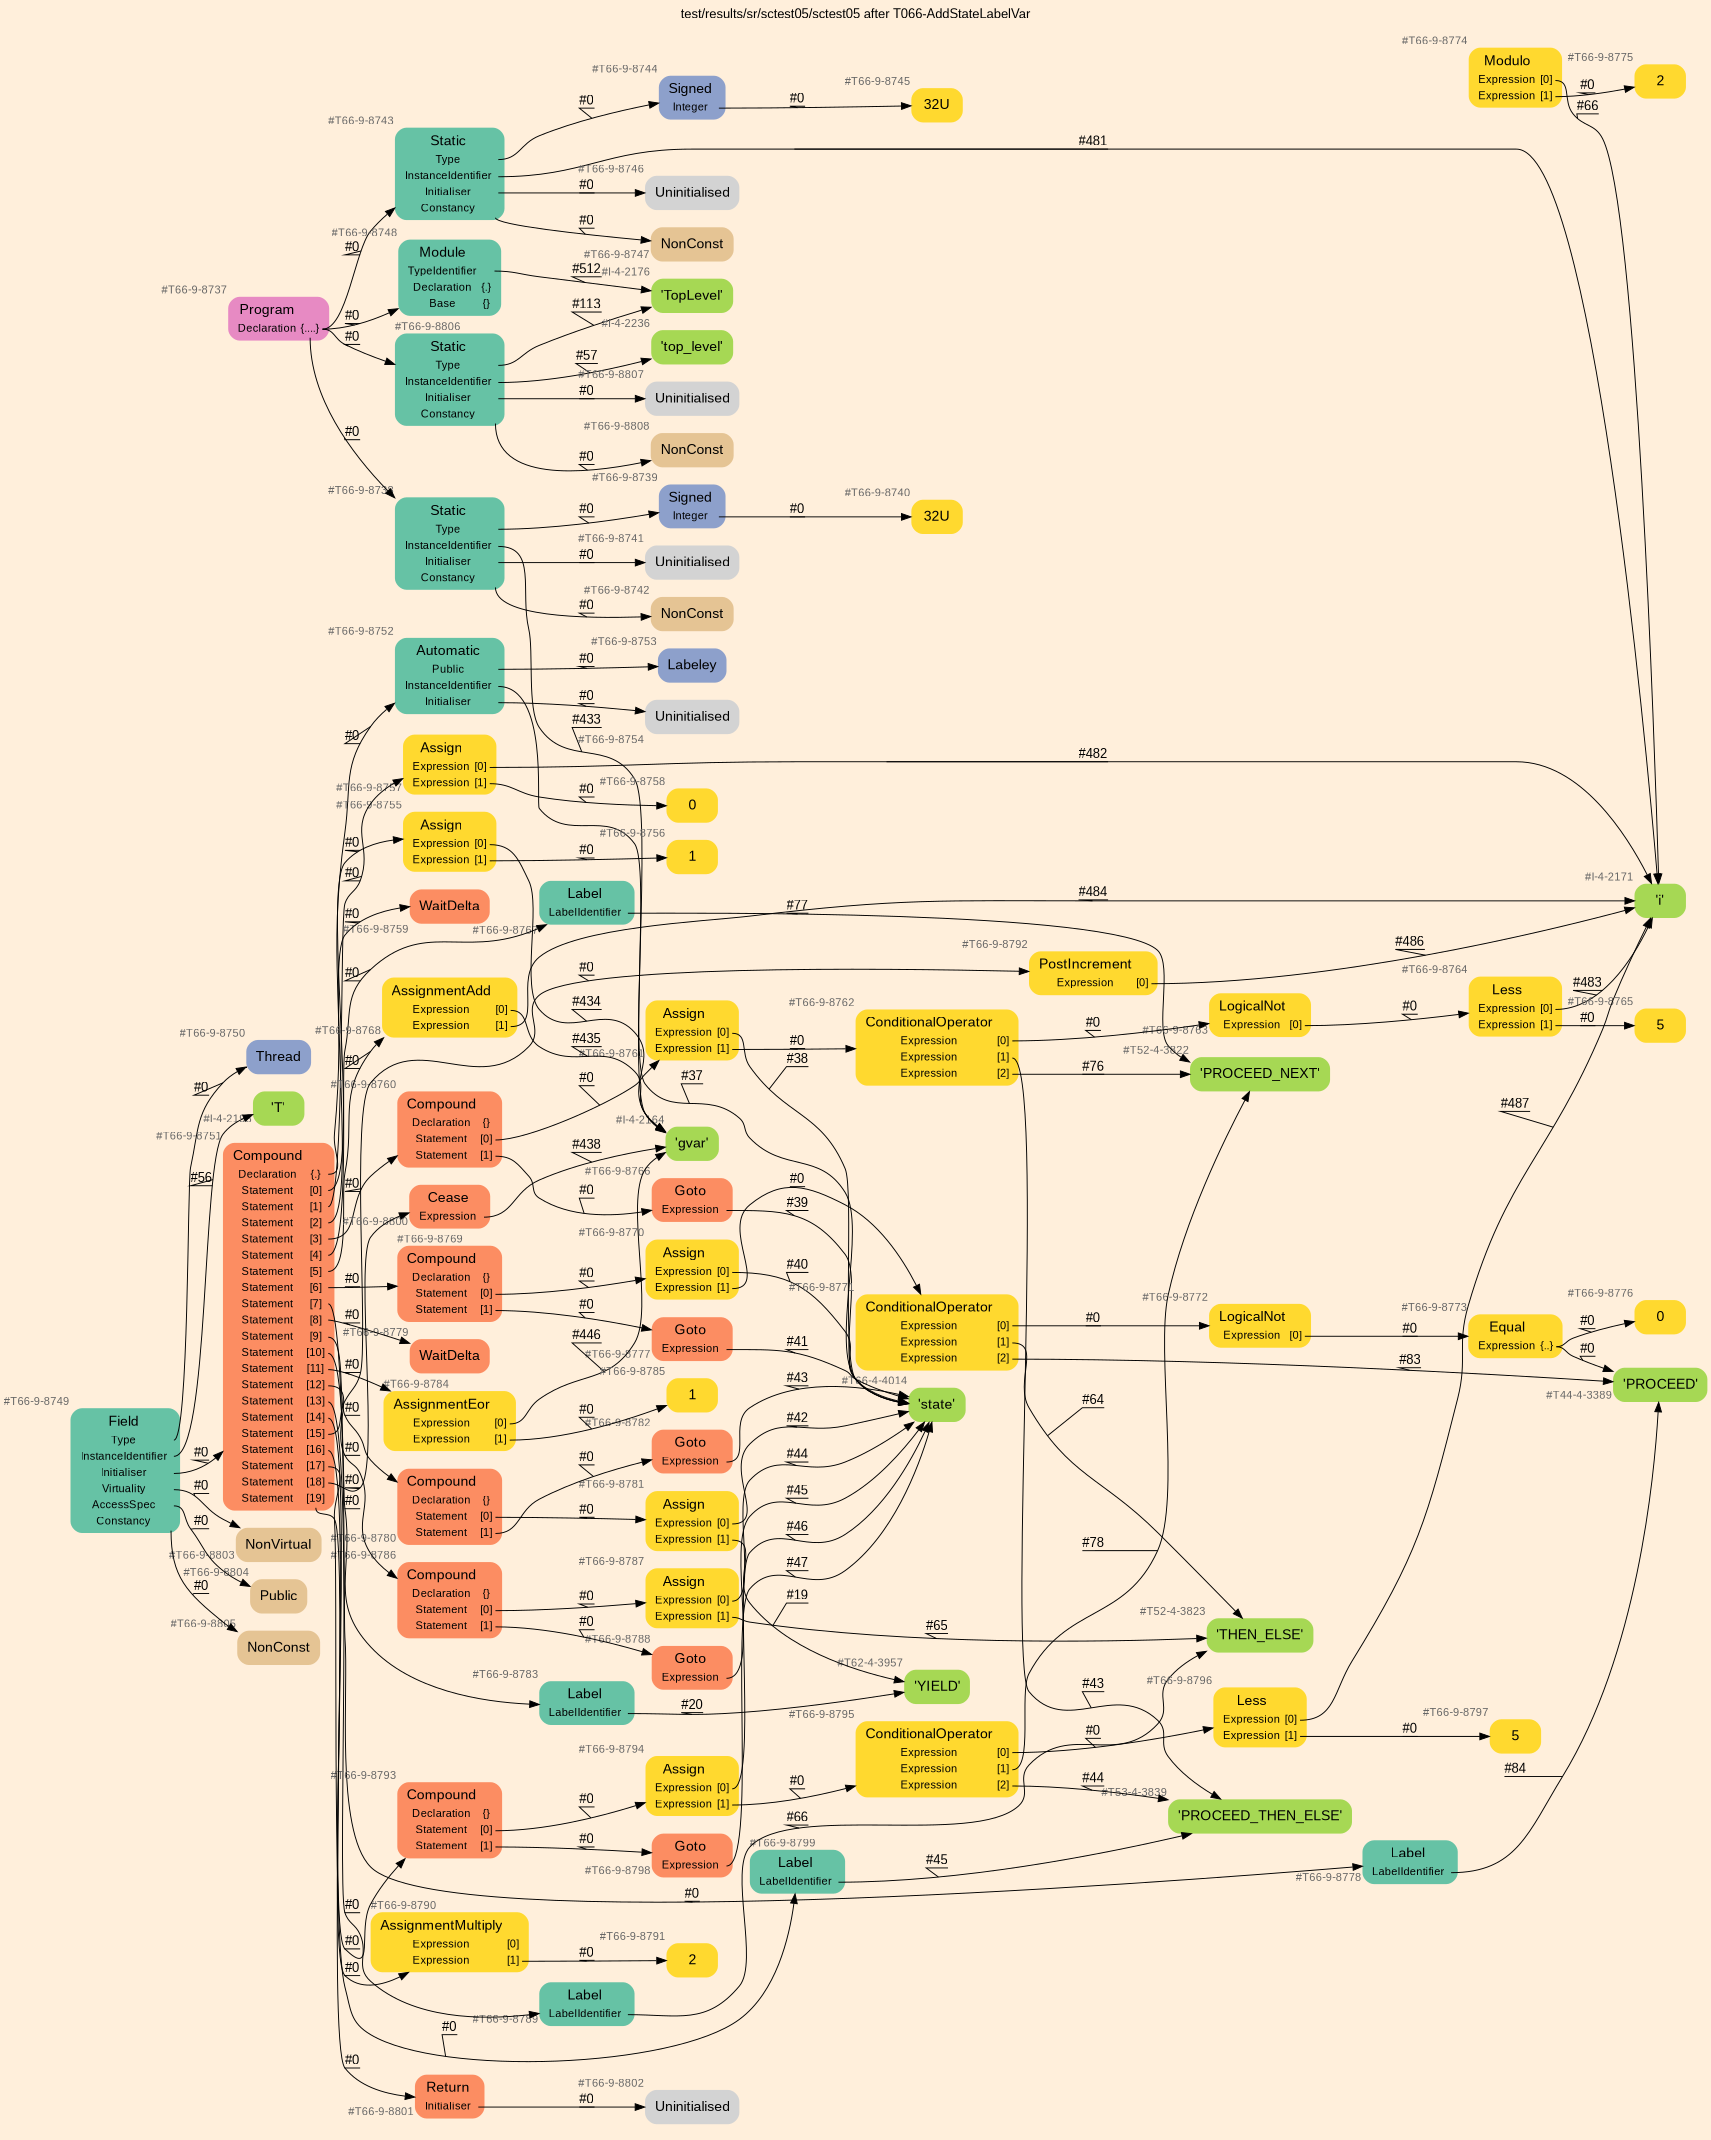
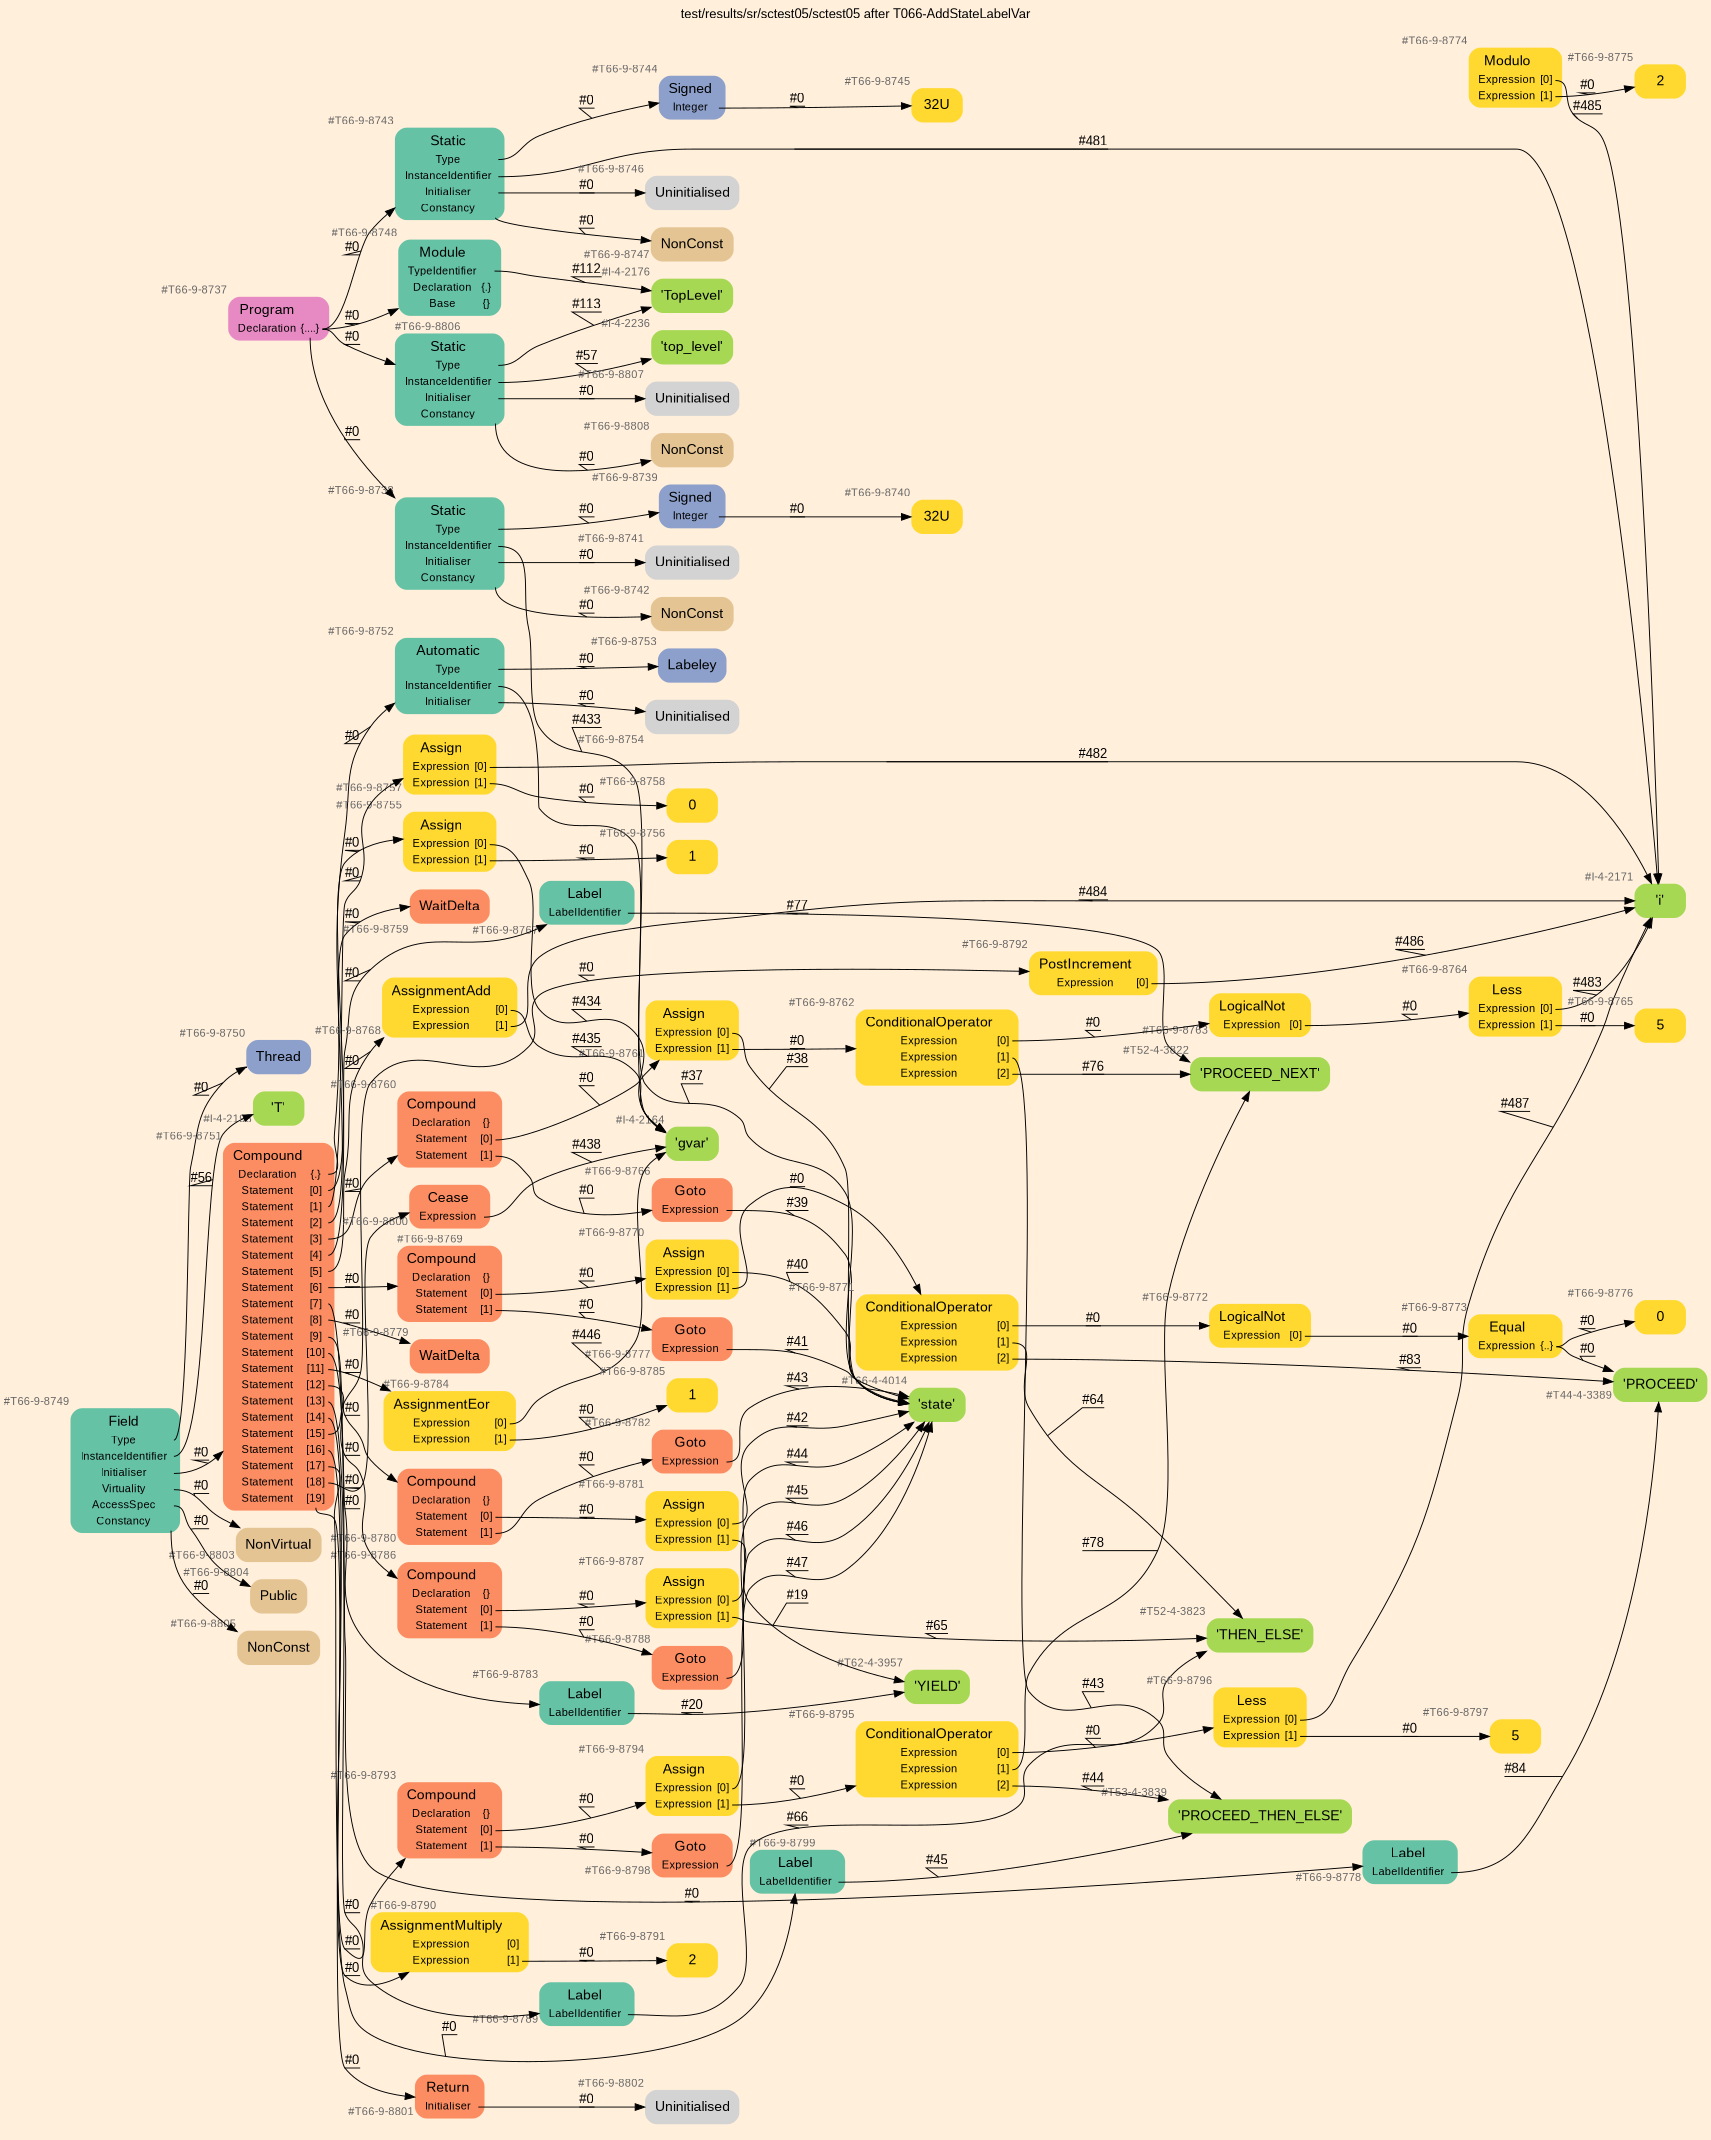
edge "Modulo" -> "'i'": label "#66" -> "#485"
edge "Module" -> "'TopLevel'": label "#512" -> "#112"
node "Automatic": text "Public" -> "Type"
